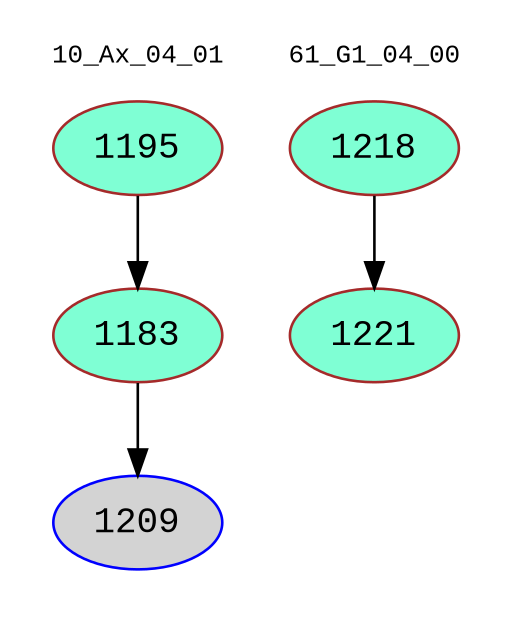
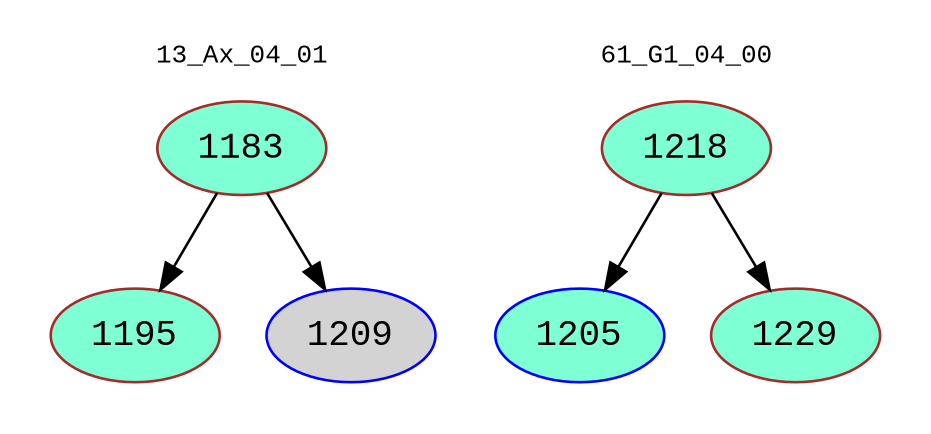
cluster "10_Ax_04_01": label "10_Ax_04_01" -> "13_Ax_04_01"
edge "1195" -> "1183": reversed
node "1221": label "1221" -> "1229"
node "1205": added
